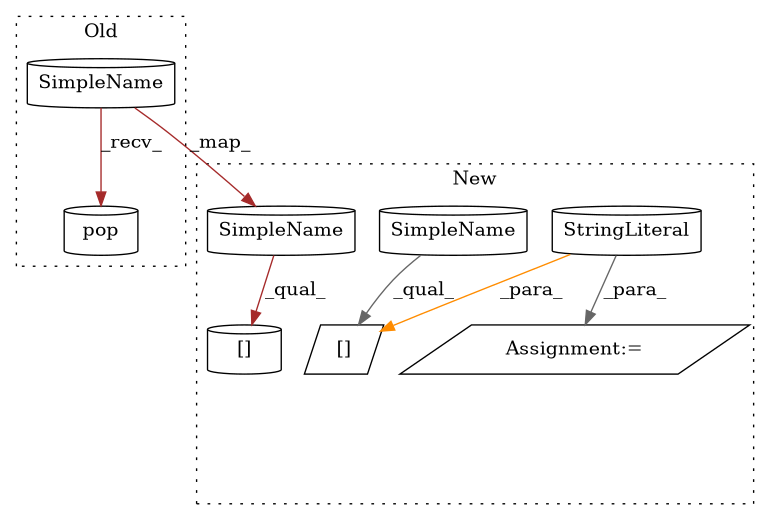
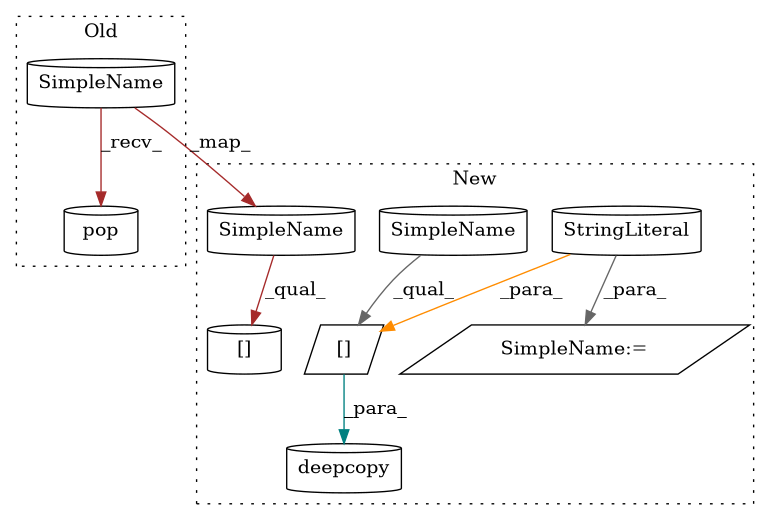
node "Assignment:=": label "Assignment:=" -> "SimpleName:="
node "deepcopy": added
